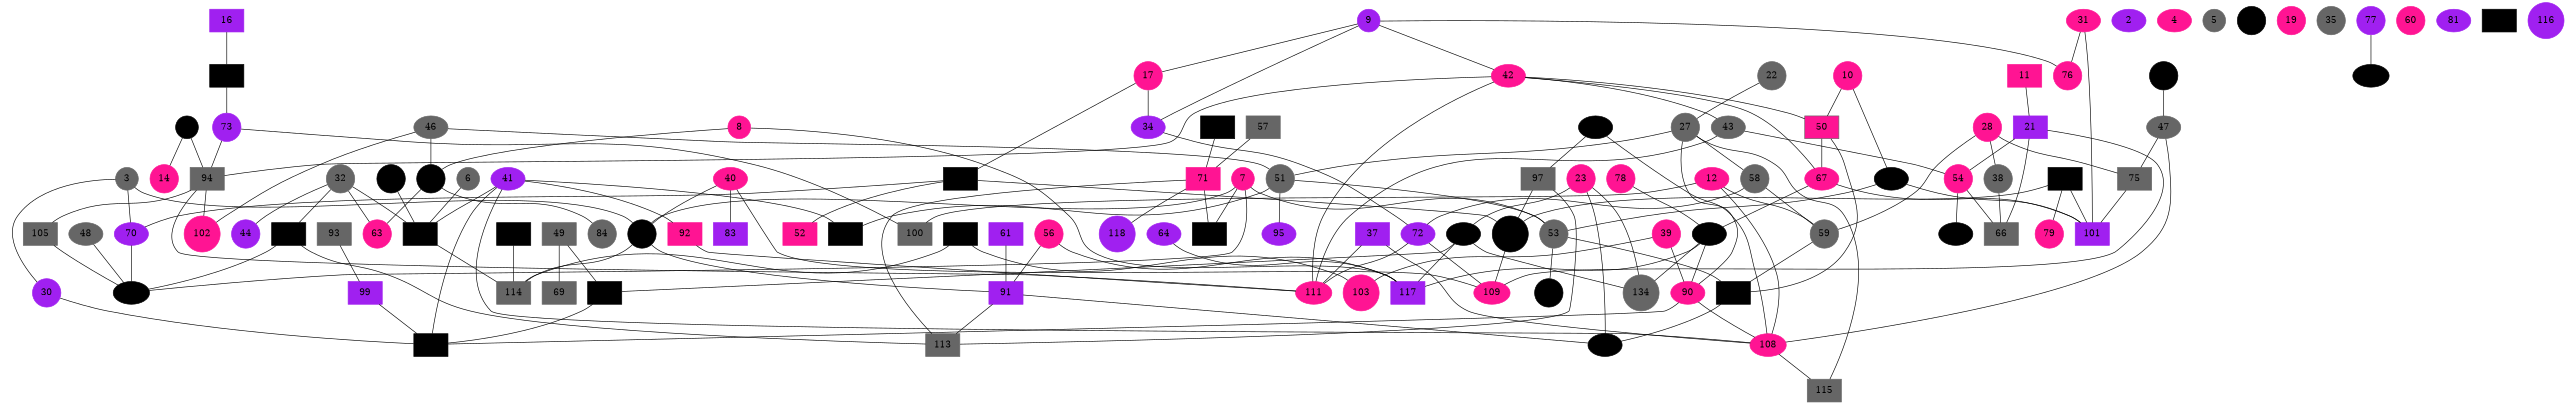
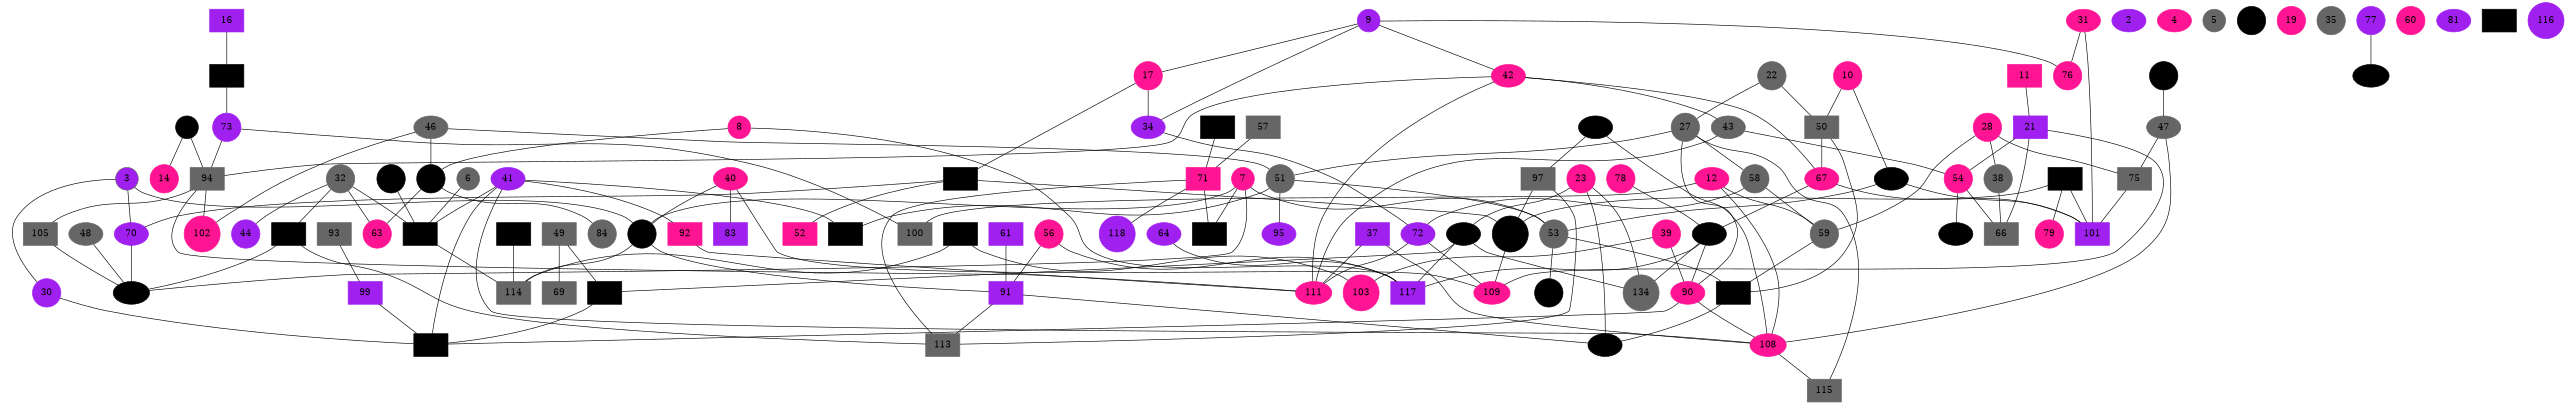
edge "42" -- "50": now "22" -- "50"
node "50": fillcolor deeppink -> gray40
node "3": fillcolor gray40 -> purple
